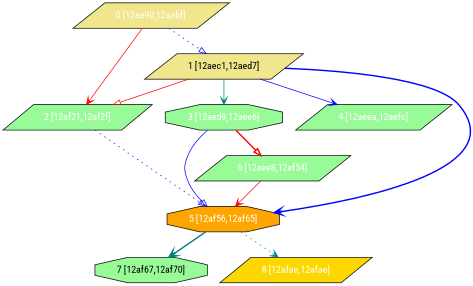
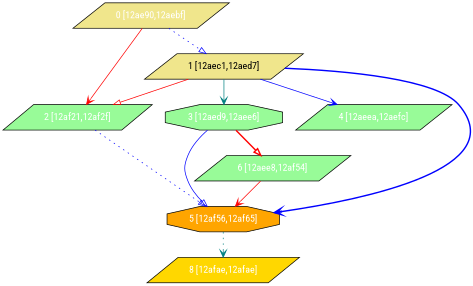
node "7 [12af67,12af70]": removed
